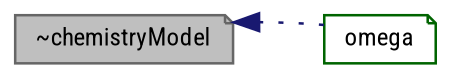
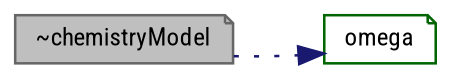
edge "omega" -> "~chemistryModel": reversed
